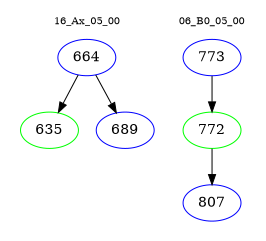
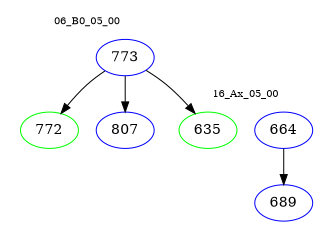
edge "664" -> "635": now "773" -> "635"
edge "772" -> "807": now "773" -> "807"
